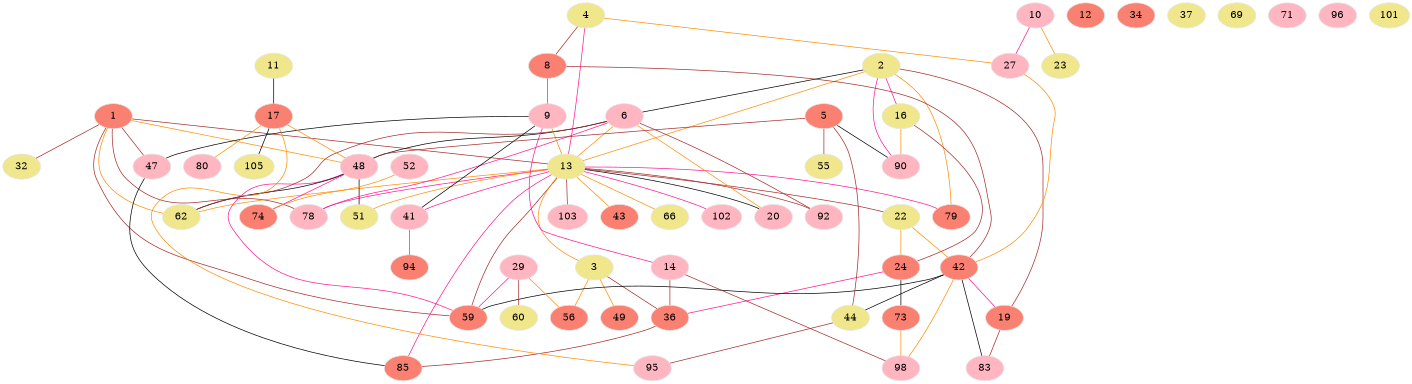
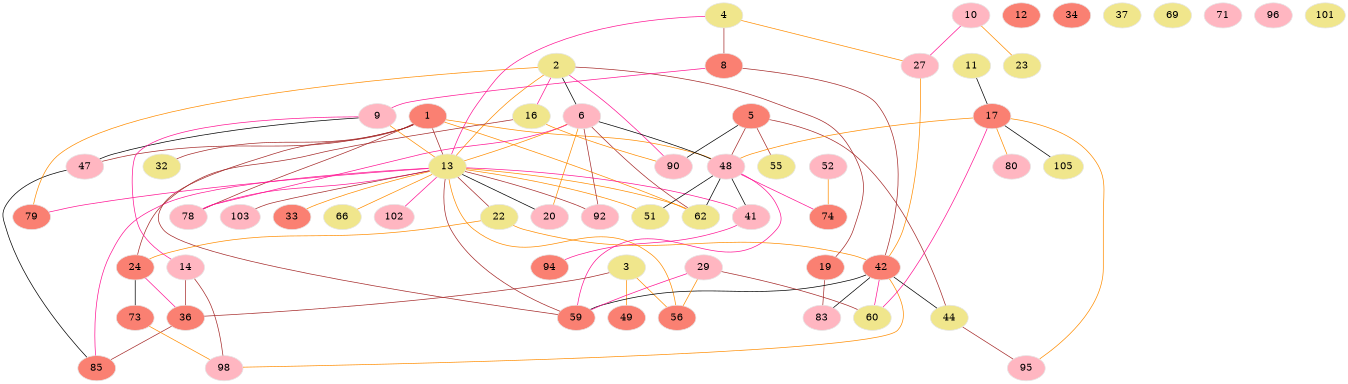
edge "9" -- "41": now "48" -- "41"
edge "13" -- "3": now "13" -- "56"
node "43": label "43" -> "33"
edge "17" -- "60": added
edge "42" -- "19": now "42" -- "60"
